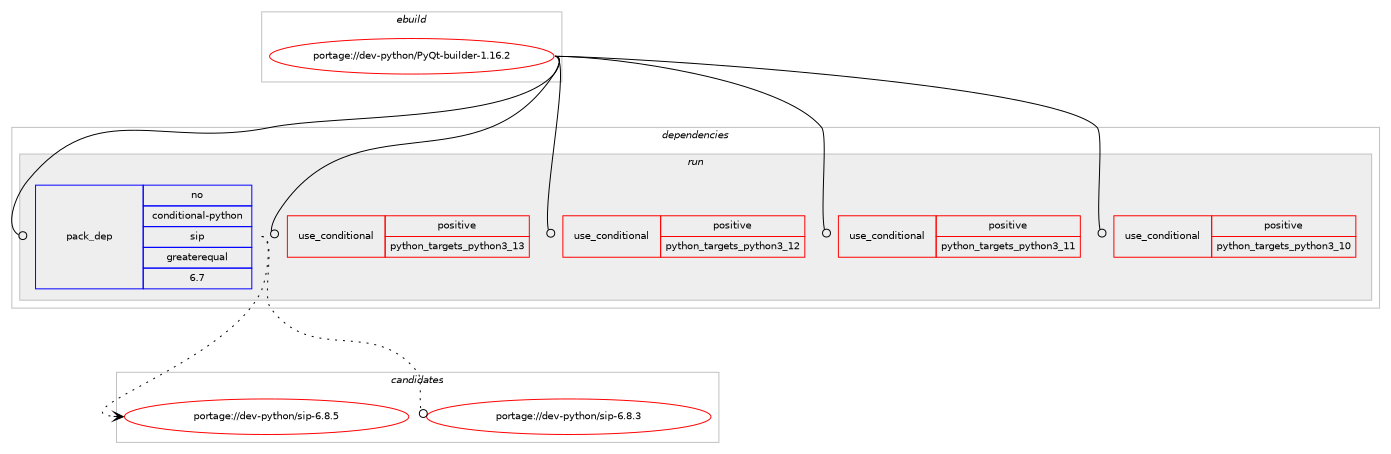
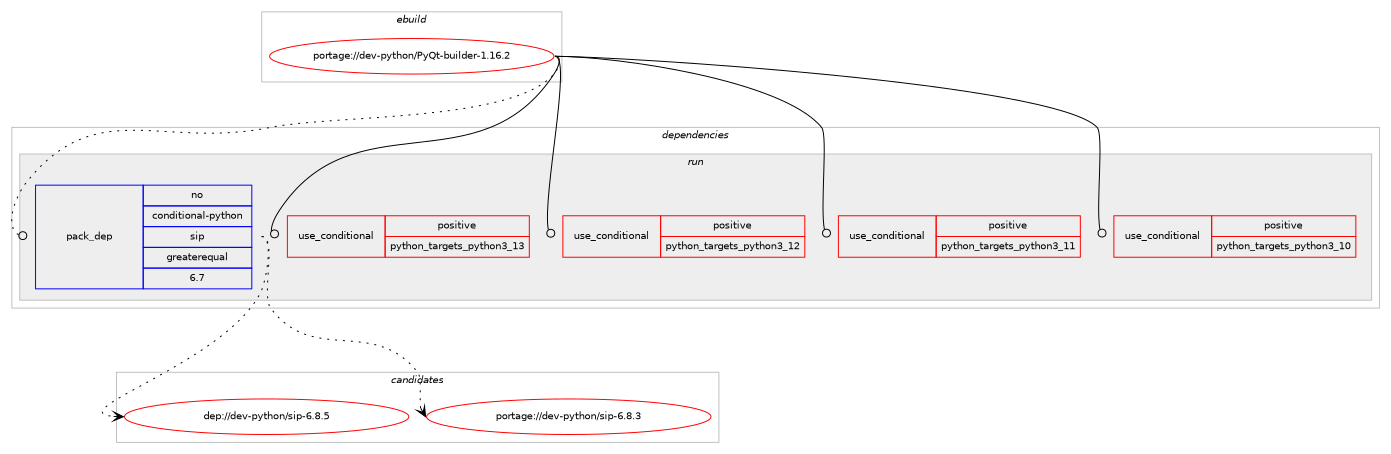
edge "portage://dev-python/PyQt-builder-1.16.2" -> "pack_dep": style solid -> dotted
edge "pack_dep" -> "portage://dev-python/sip-6.8.3": arrowhead odot -> vee
node "portage://dev-python/sip-6.8.5": label "portage://dev-python/sip-6.8.5" -> "dep://dev-python/sip-6.8.5"
